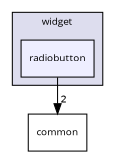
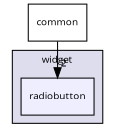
edge "radiobutton" -> "common": reversed
